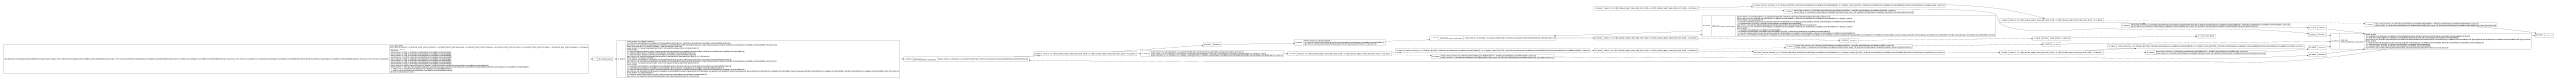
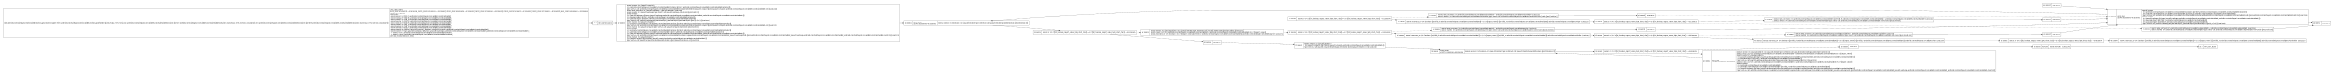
node "48: 0x003e": removed
